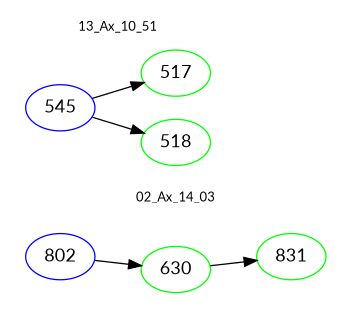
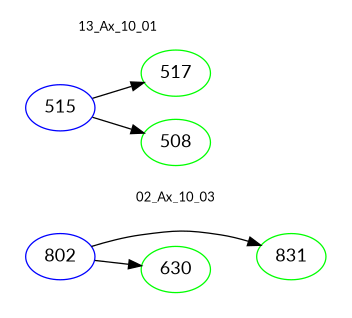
cluster "13_Ax_10_51": label "13_Ax_10_51" -> "13_Ax_10_01"
node "545": label "545" -> "515"
node "518": label "518" -> "508"
cluster "02_Ax_14_03": label "02_Ax_14_03" -> "02_Ax_10_03"
edge "630" -> "831": now "802" -> "831"
